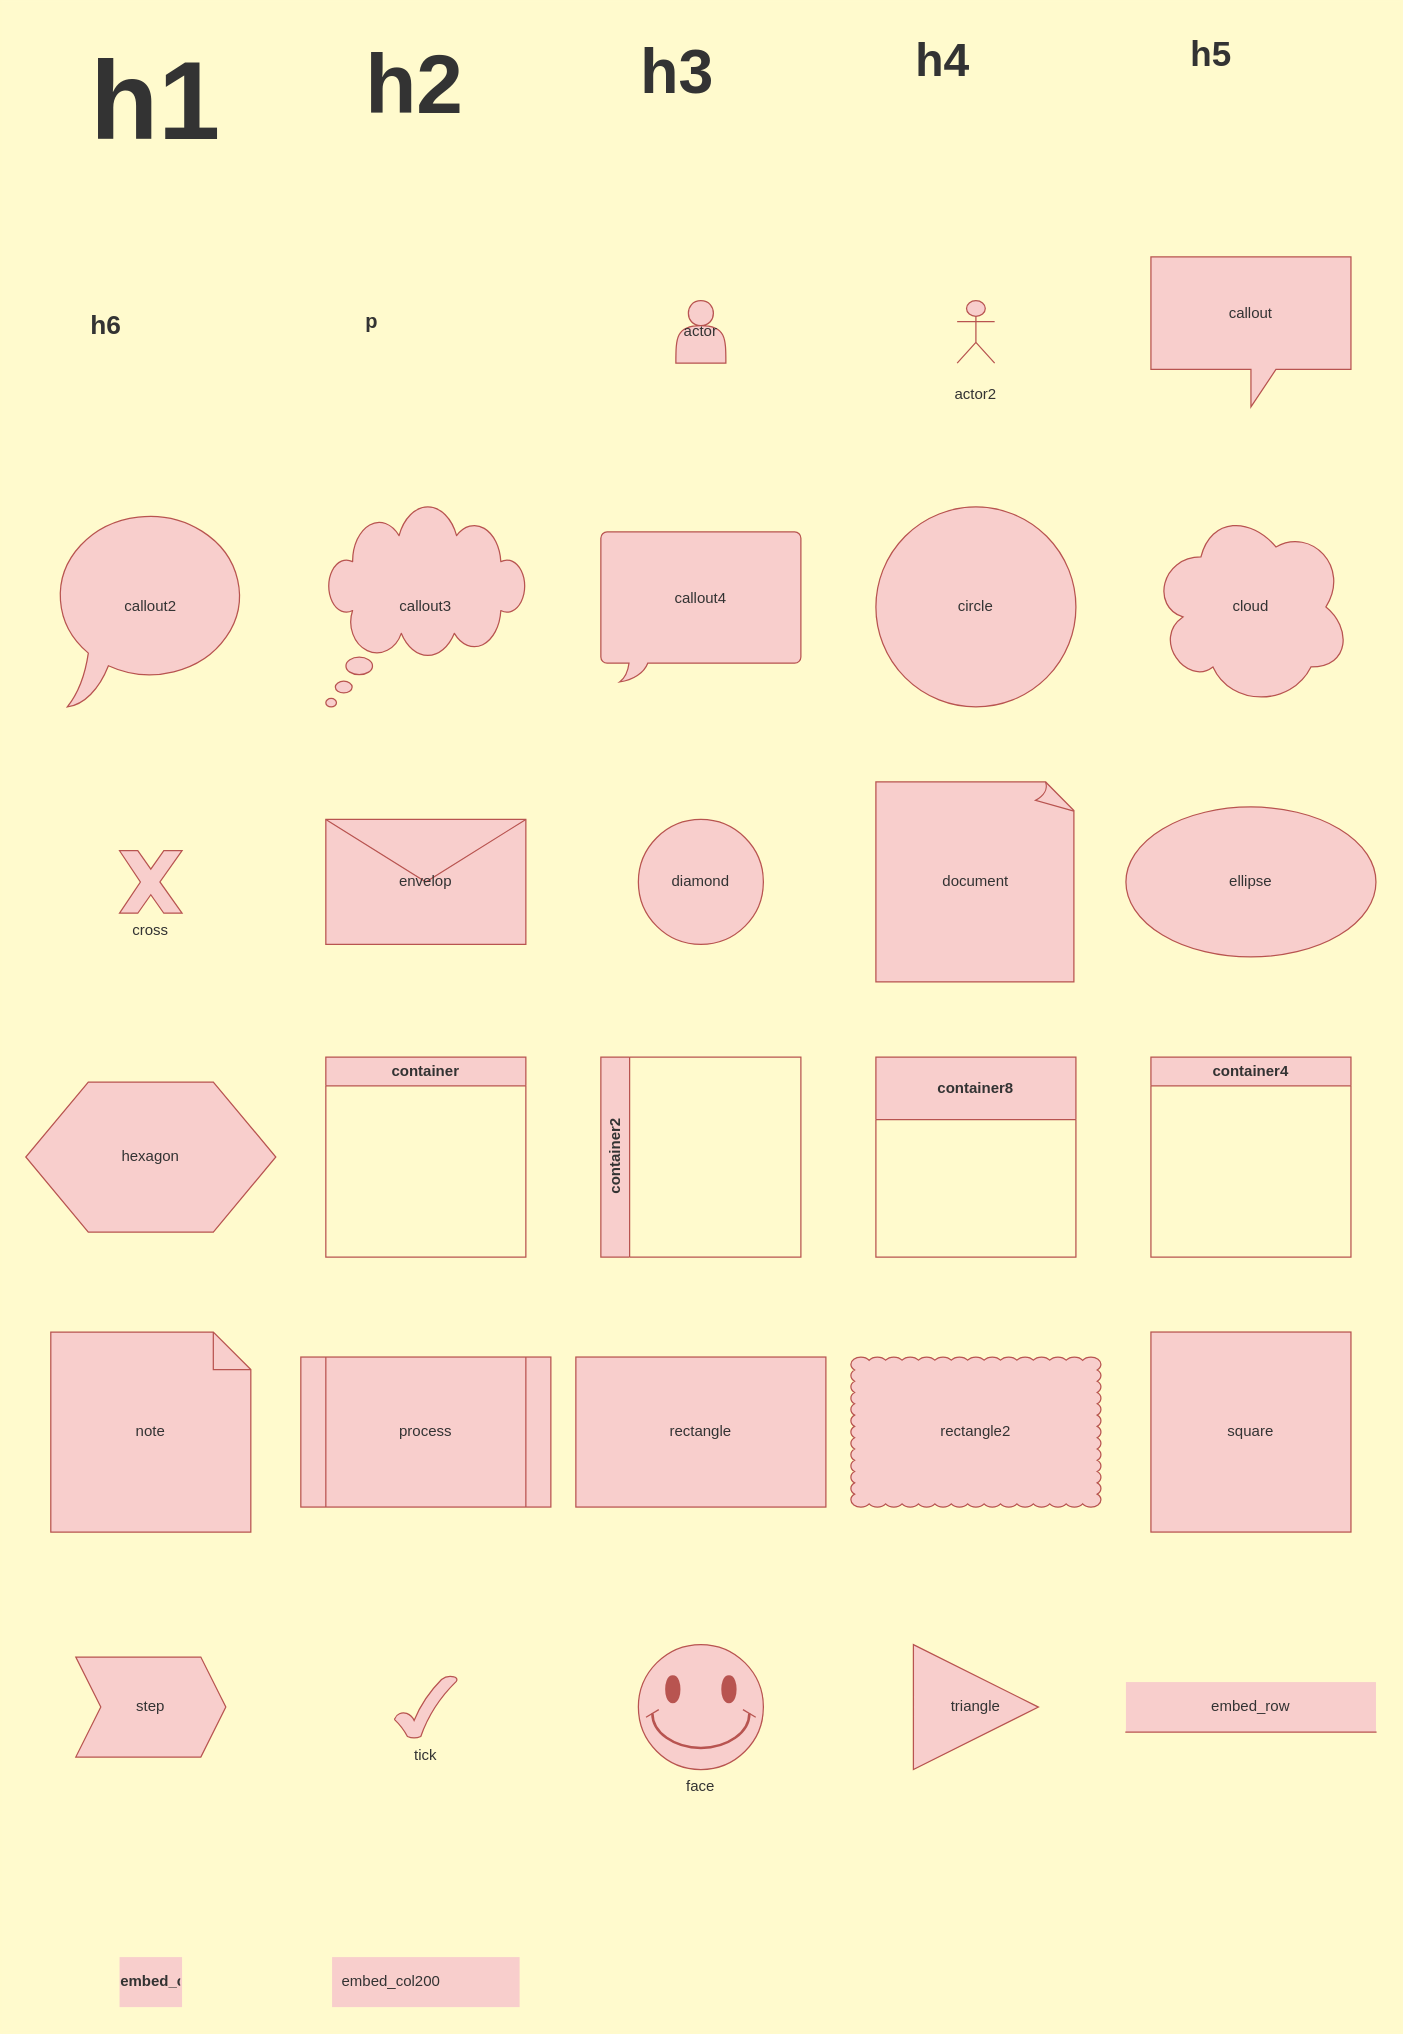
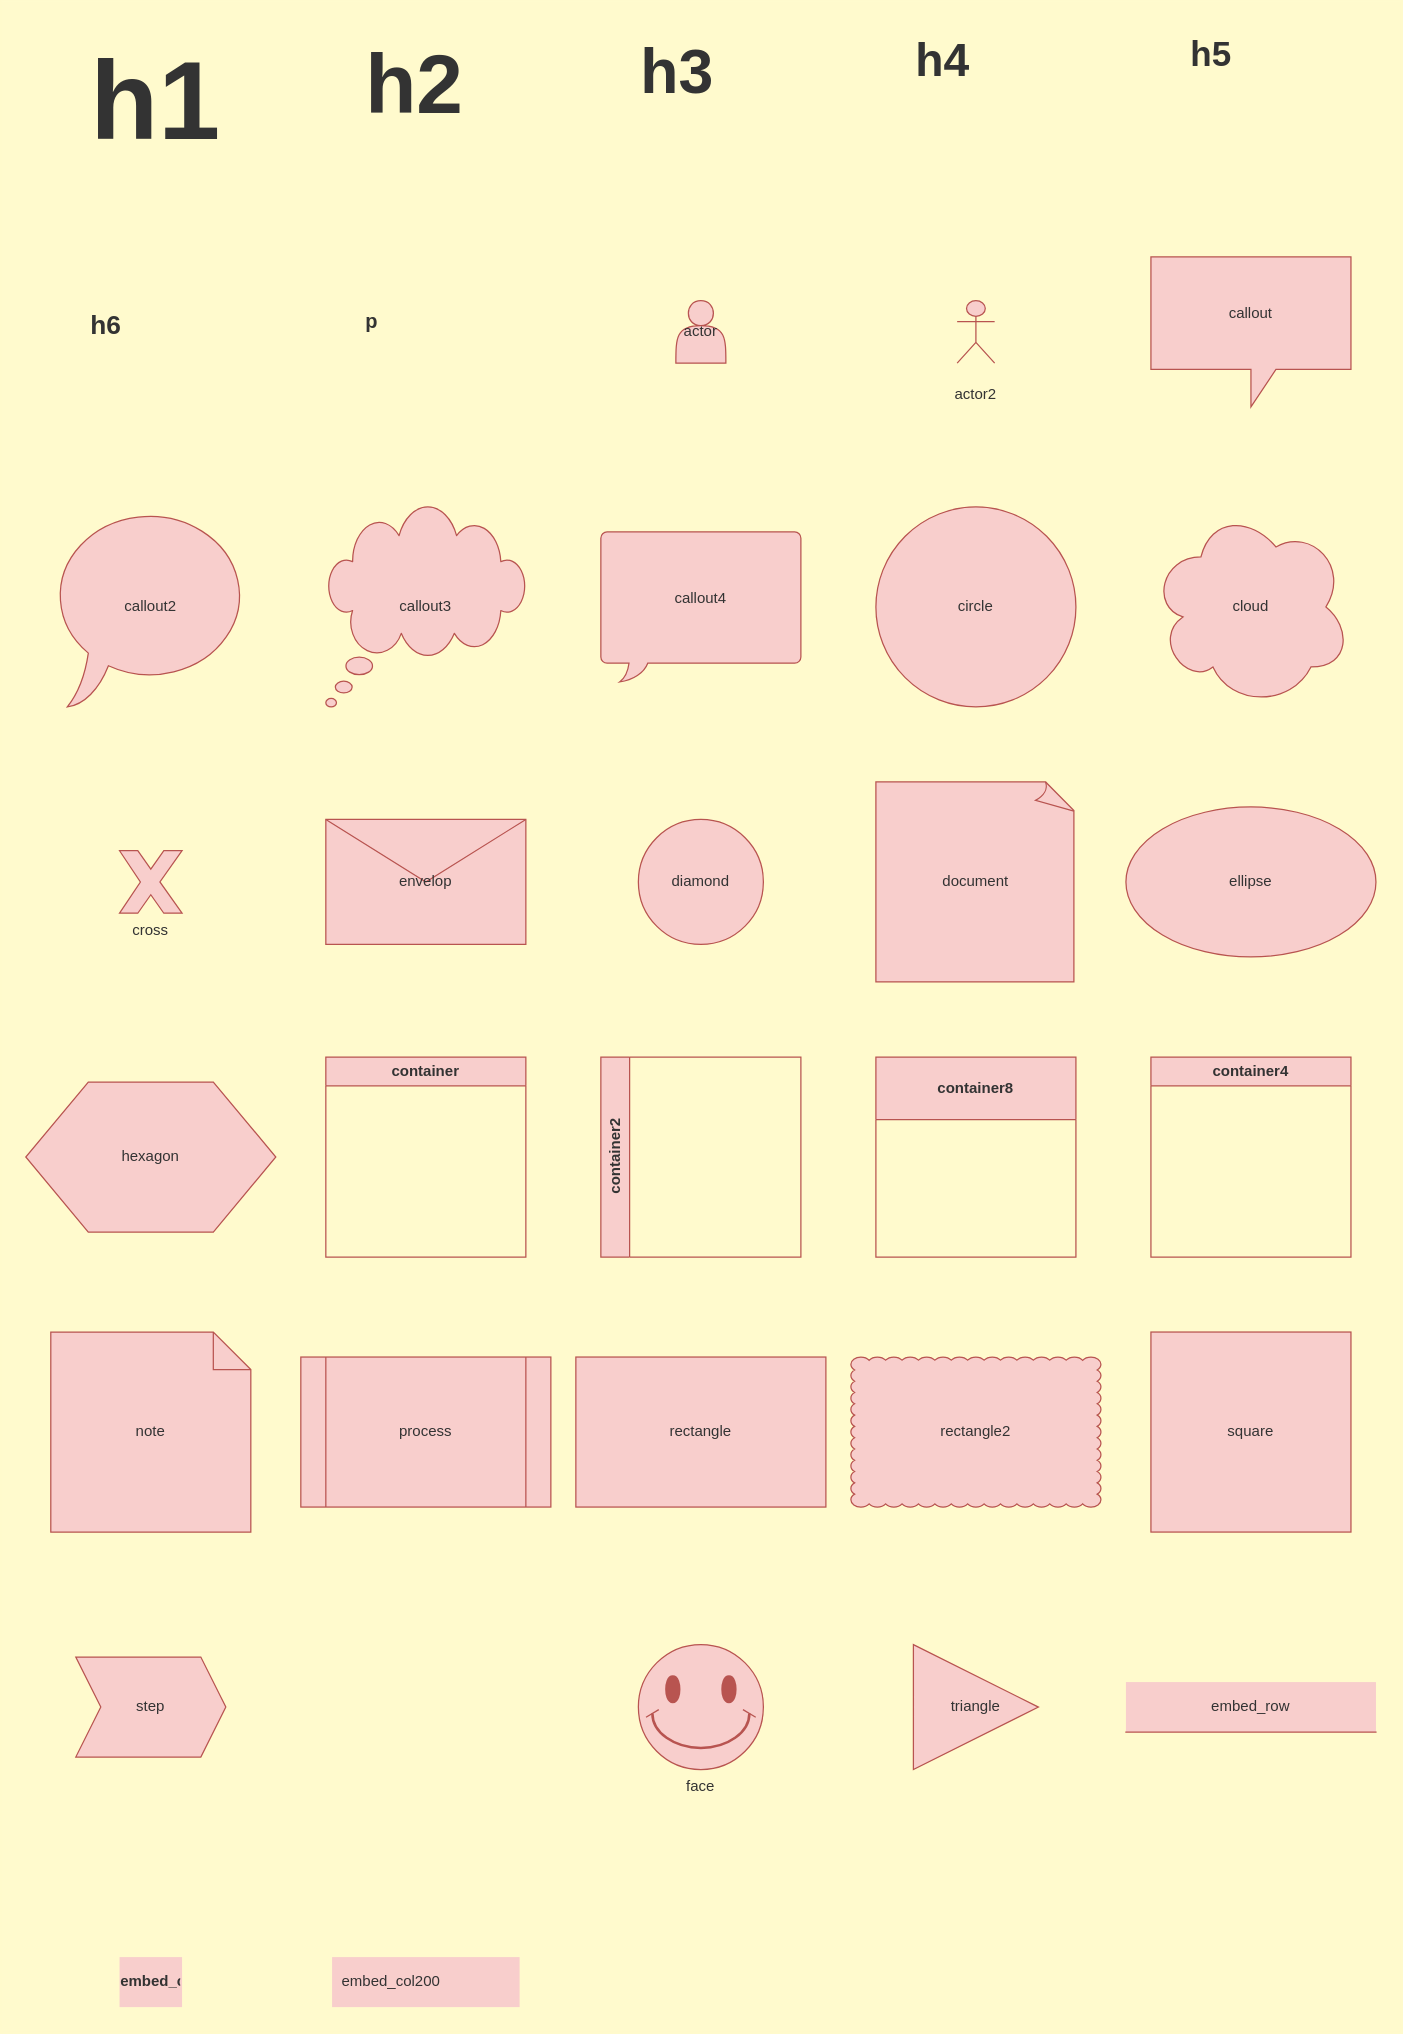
node "tick": removed
